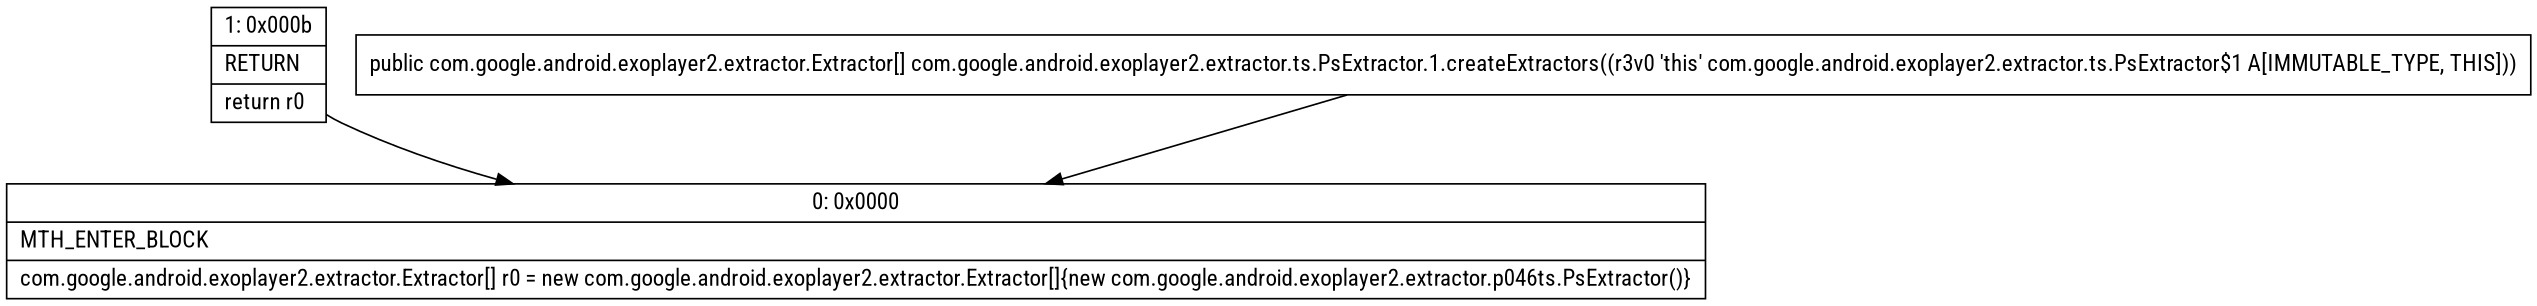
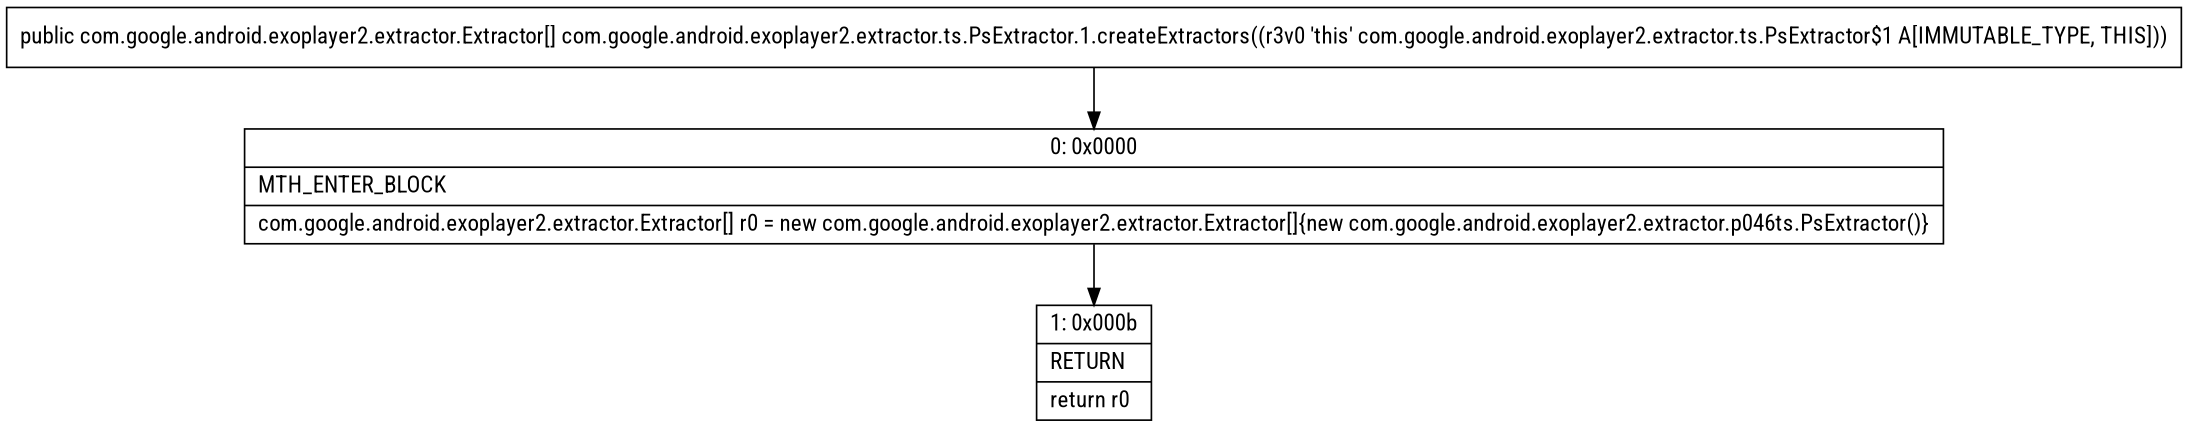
edge "1: 0x000b" -> "0: 0x0000": reversed
